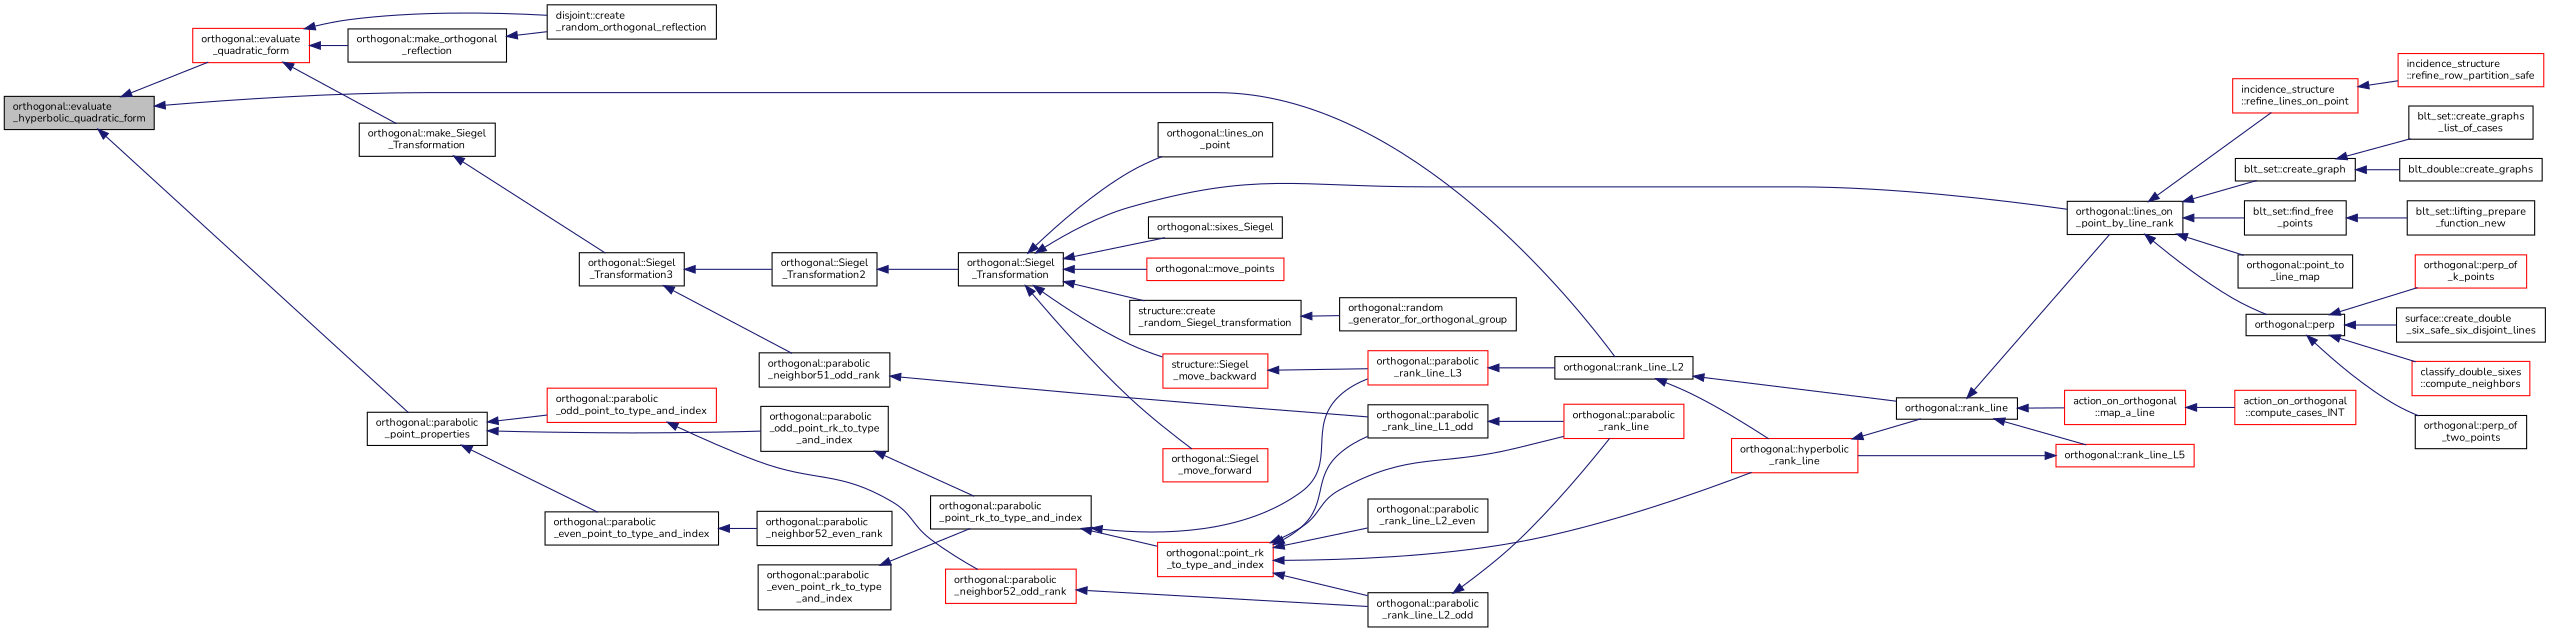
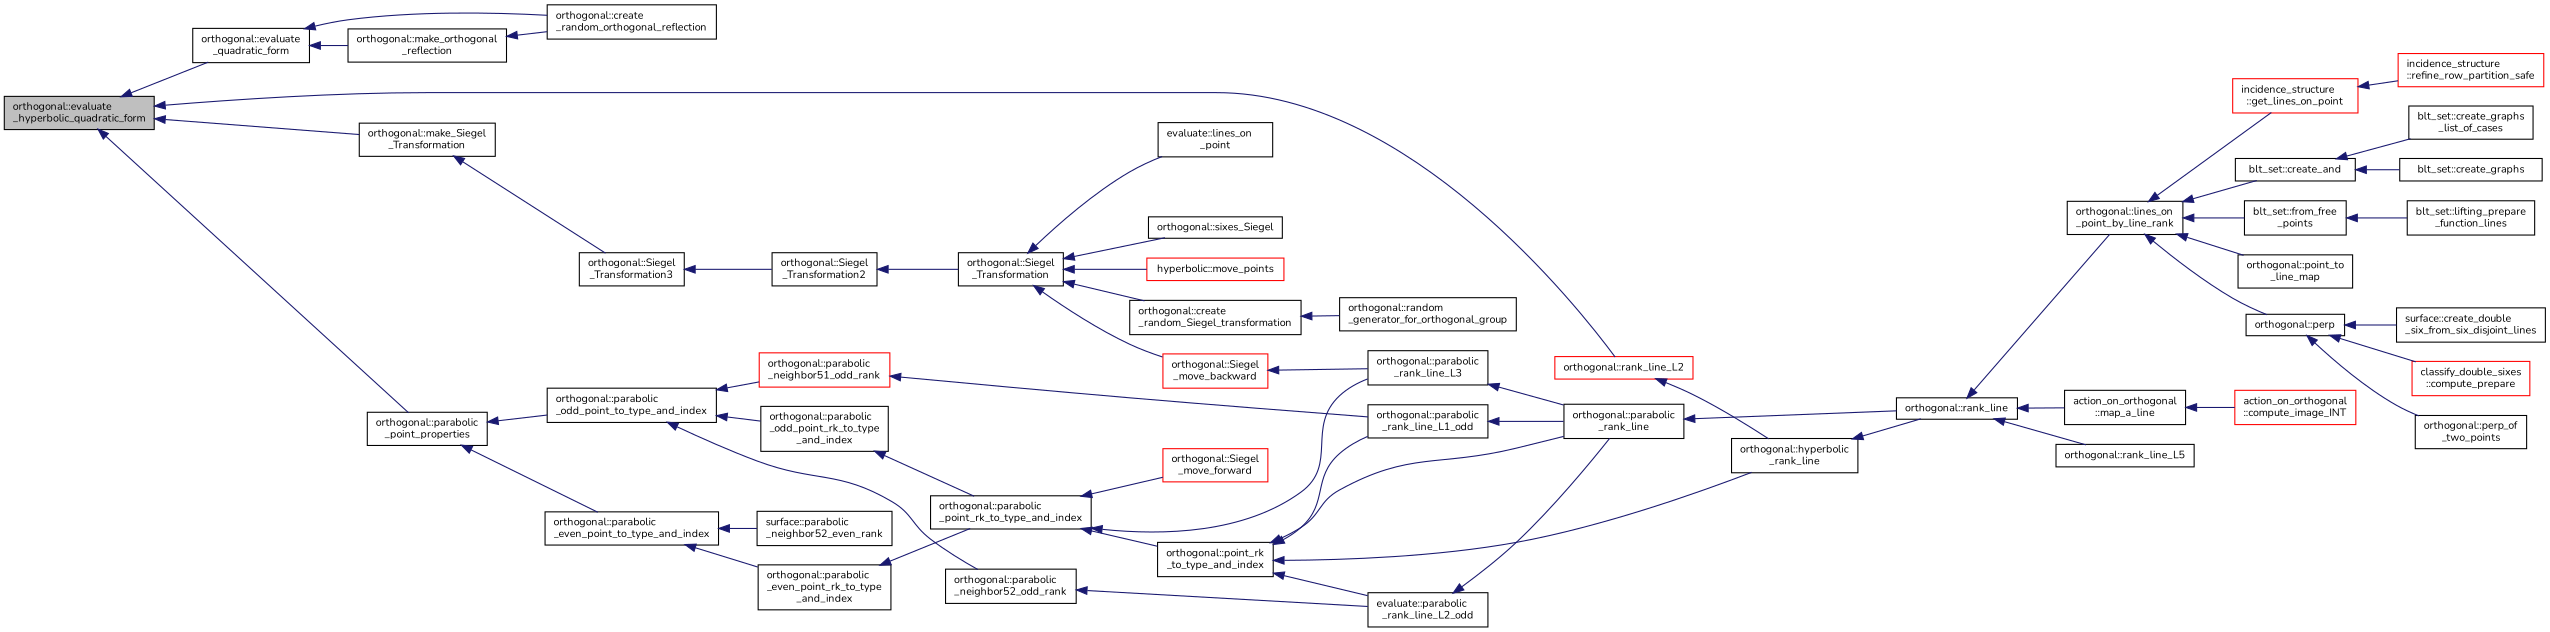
node "disjoint::create _random_orthogonal_reflection": label "disjoint::create _random_orthogonal_reflection" -> "orthogonal::create _random_orthogonal_reflection"
node "orthogonal::evaluate _quadratic_form": color red -> black
node "incidence_structure ::refine_lines_on_point": label "incidence_structure ::refine_lines_on_point" -> "incidence_structure ::get_lines_on_point"
edge "orthogonal::make_Siegel _Transformation" -> "orthogonal::evaluate _quadratic_form": now "orthogonal::make_Siegel _Transformation" -> "orthogonal::evaluate _hyperbolic_quadratic_form"
node "orthogonal::lines_on _point": label "orthogonal::lines_on _point" -> "evaluate::lines_on _point"
node "blt_set::create_graph": label "blt_set::create_graph" -> "blt_set::create_and"
node "blt_double::create_graphs": label "blt_double::create_graphs" -> "blt_set::create_graphs"
edge "orthogonal::lines_on _point_by_line_rank" -> "orthogonal::Siegel _Transformation": removed
node "blt_set::find_free _points": label "blt_set::find_free _points" -> "blt_set::from_free _points"
node "blt_set::lifting_prepare _function_new": label "blt_set::lifting_prepare _function_new" -> "blt_set::lifting_prepare _function_lines"
node "orthogonal::move_points": label "orthogonal::move_points" -> "hyperbolic::move_points"
node "orthogonal::perp_of _k_points": removed
node "structure::create _random_Siegel_transformation": label "structure::create _random_Siegel_transformation" -> "orthogonal::create _random_Siegel_transformation"
edge "orthogonal::parabolic _neighbor51_odd_rank" -> "orthogonal::Siegel _Transformation3": now "orthogonal::parabolic _neighbor51_odd_rank" -> "orthogonal::parabolic _odd_point_to_type_and_index"
node "surface::create_double _six_safe_six_disjoint_lines": label "surface::create_double _six_safe_six_disjoint_lines" -> "surface::create_double _six_from_six_disjoint_lines"
node "orthogonal::parabolic _rank_line_L3": color red -> black
edge "orthogonal::rank_line_L2" -> "orthogonal::parabolic _rank_line_L3": now "orthogonal::parabolic _rank_line" -> "orthogonal::parabolic _rank_line_L3"
node "orthogonal::rank_line_L2": color black -> red
node "orthogonal::parabolic _neighbor51_odd_rank": color black -> red
node "structure::Siegel _move_backward": label "structure::Siegel _move_backward" -> "orthogonal::Siegel _move_backward"
edge "orthogonal::Siegel _move_forward" -> "orthogonal::Siegel _Transformation": now "orthogonal::Siegel _move_forward" -> "orthogonal::parabolic _point_rk_to_type_and_index"
node "classify_double_sixes ::compute_neighbors": label "classify_double_sixes ::compute_neighbors" -> "classify_double_sixes ::compute_prepare"
edge "orthogonal::rank_line" -> "orthogonal::rank_line_L2": now "orthogonal::rank_line" -> "orthogonal::parabolic _rank_line"
node "orthogonal::parabolic _odd_point_to_type_and_index": color red -> black
node "action_on_orthogonal ::map_a_line": color red -> black
node "action_on_orthogonal ::compute_cases_INT": label "action_on_orthogonal ::compute_cases_INT" -> "action_on_orthogonal ::compute_image_INT"
node "orthogonal::parabolic _rank_line": color red -> black
edge "orthogonal::parabolic _odd_point_rk_to_type _and_index" -> "orthogonal::parabolic _point_properties": now "orthogonal::parabolic _odd_point_rk_to_type _and_index" -> "orthogonal::parabolic _odd_point_to_type_and_index"
node "orthogonal::hyperbolic _rank_line": color red -> black
edge "orthogonal::hyperbolic _rank_line" -> "orthogonal::rank_line_L5": removed
node "orthogonal::rank_line_L5": color red -> black
node "orthogonal::parabolic _rank_line_L2_even": removed
node "orthogonal::parabolic _neighbor52_even_rank": label "orthogonal::parabolic _neighbor52_even_rank" -> "surface::parabolic _neighbor52_even_rank"
edge "orthogonal::parabolic _even_point_rk_to_type _and_index" -> "orthogonal::parabolic _even_point_to_type_and_index": added
node "orthogonal::point_rk _to_type_and_index": color red -> black
node "orthogonal::parabolic _neighbor52_odd_rank": color red -> black
node "orthogonal::parabolic _rank_line_L2_odd": label "orthogonal::parabolic _rank_line_L2_odd" -> "evaluate::parabolic _rank_line_L2_odd"
